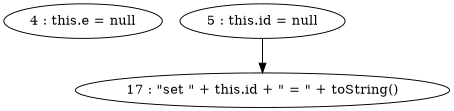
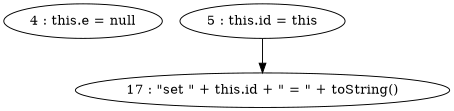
node "5 : this.id = null": label "5 : this.id = null" -> "5 : this.id = this"
